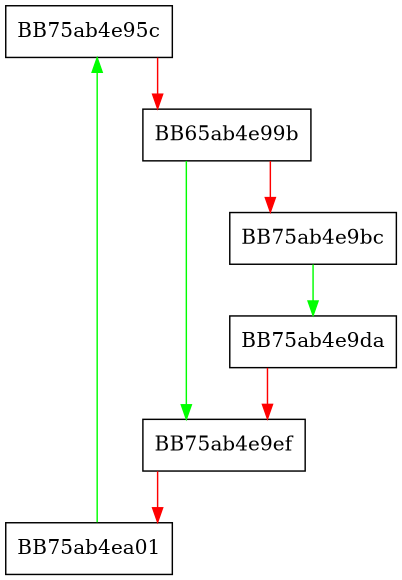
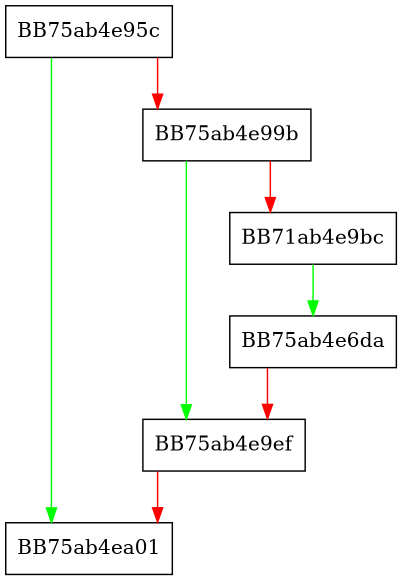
node "BB65ab4e99b": label "BB65ab4e99b" -> "BB75ab4e99b"
node "BB75ab4e9bc": label "BB75ab4e9bc" -> "BB71ab4e9bc"
edge "BB75ab4ea01" -> "BB75ab4e95c": reversed
node "BB75ab4e9da": label "BB75ab4e9da" -> "BB75ab4e6da"
